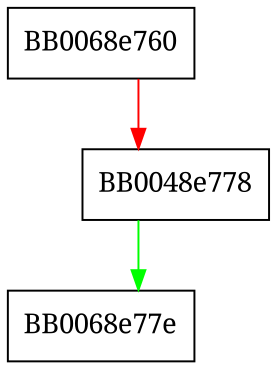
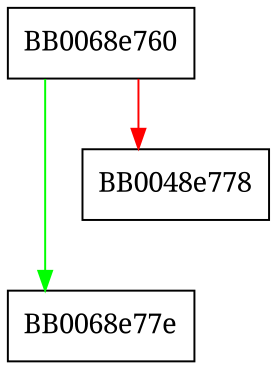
edge "BB0048e778" -> "BB0068e77e": now "BB0068e760" -> "BB0068e77e"
